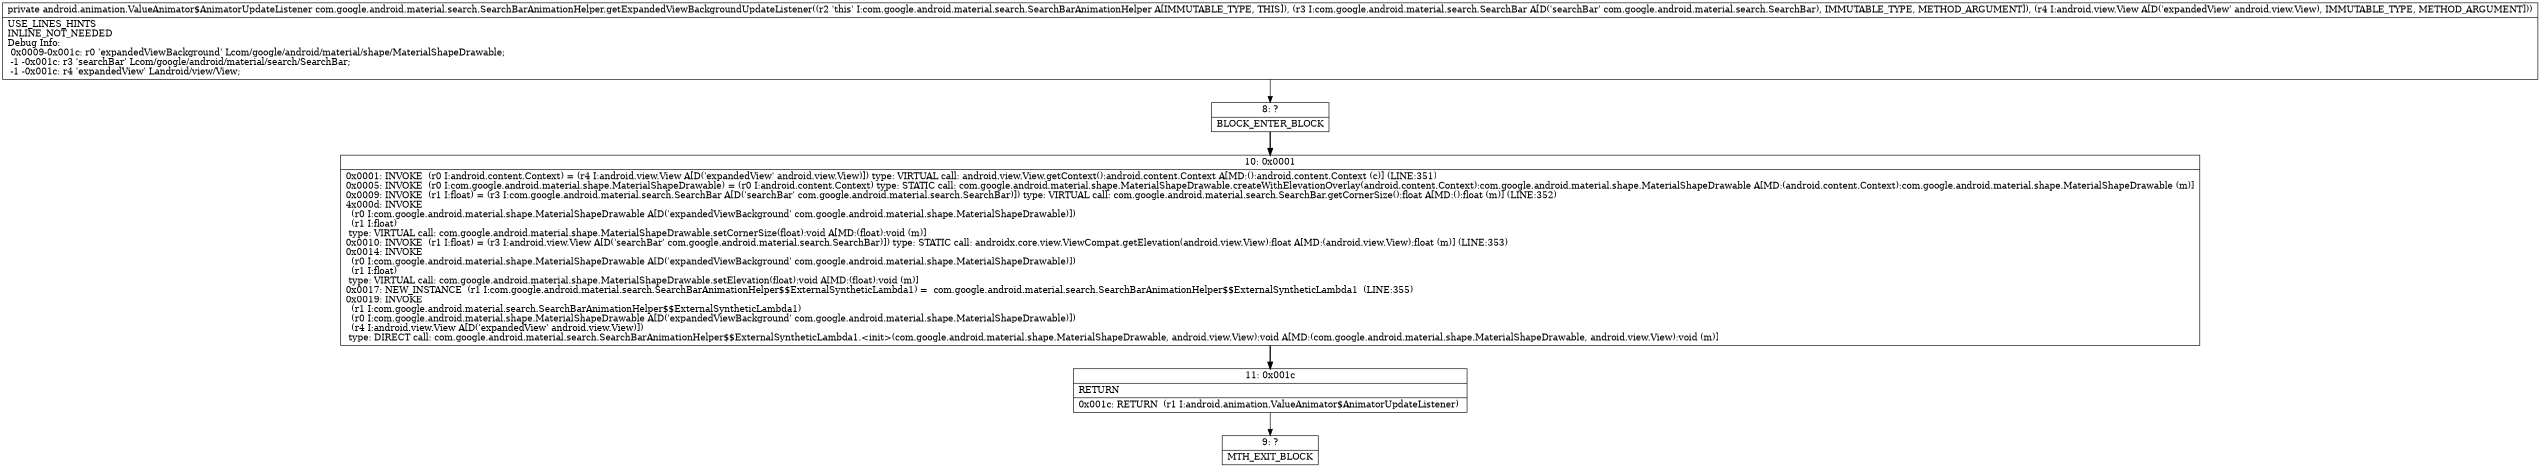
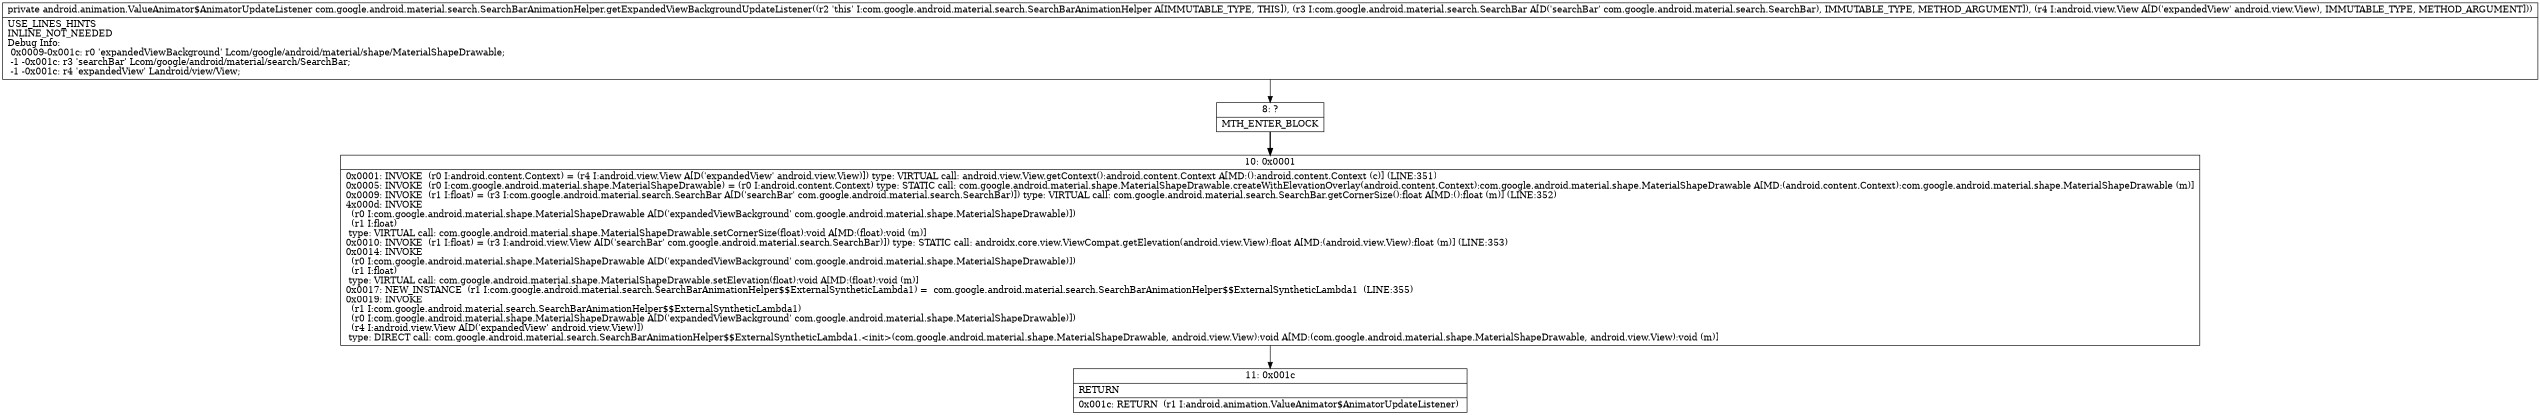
node "8: ?": text "BLOCK_ENTER_BLOCK" -> "MTH_ENTER_BLOCK"
edge "10: 0x0001" -> "11: 0x001c": style bold -> solid
node "9: ?": removed
